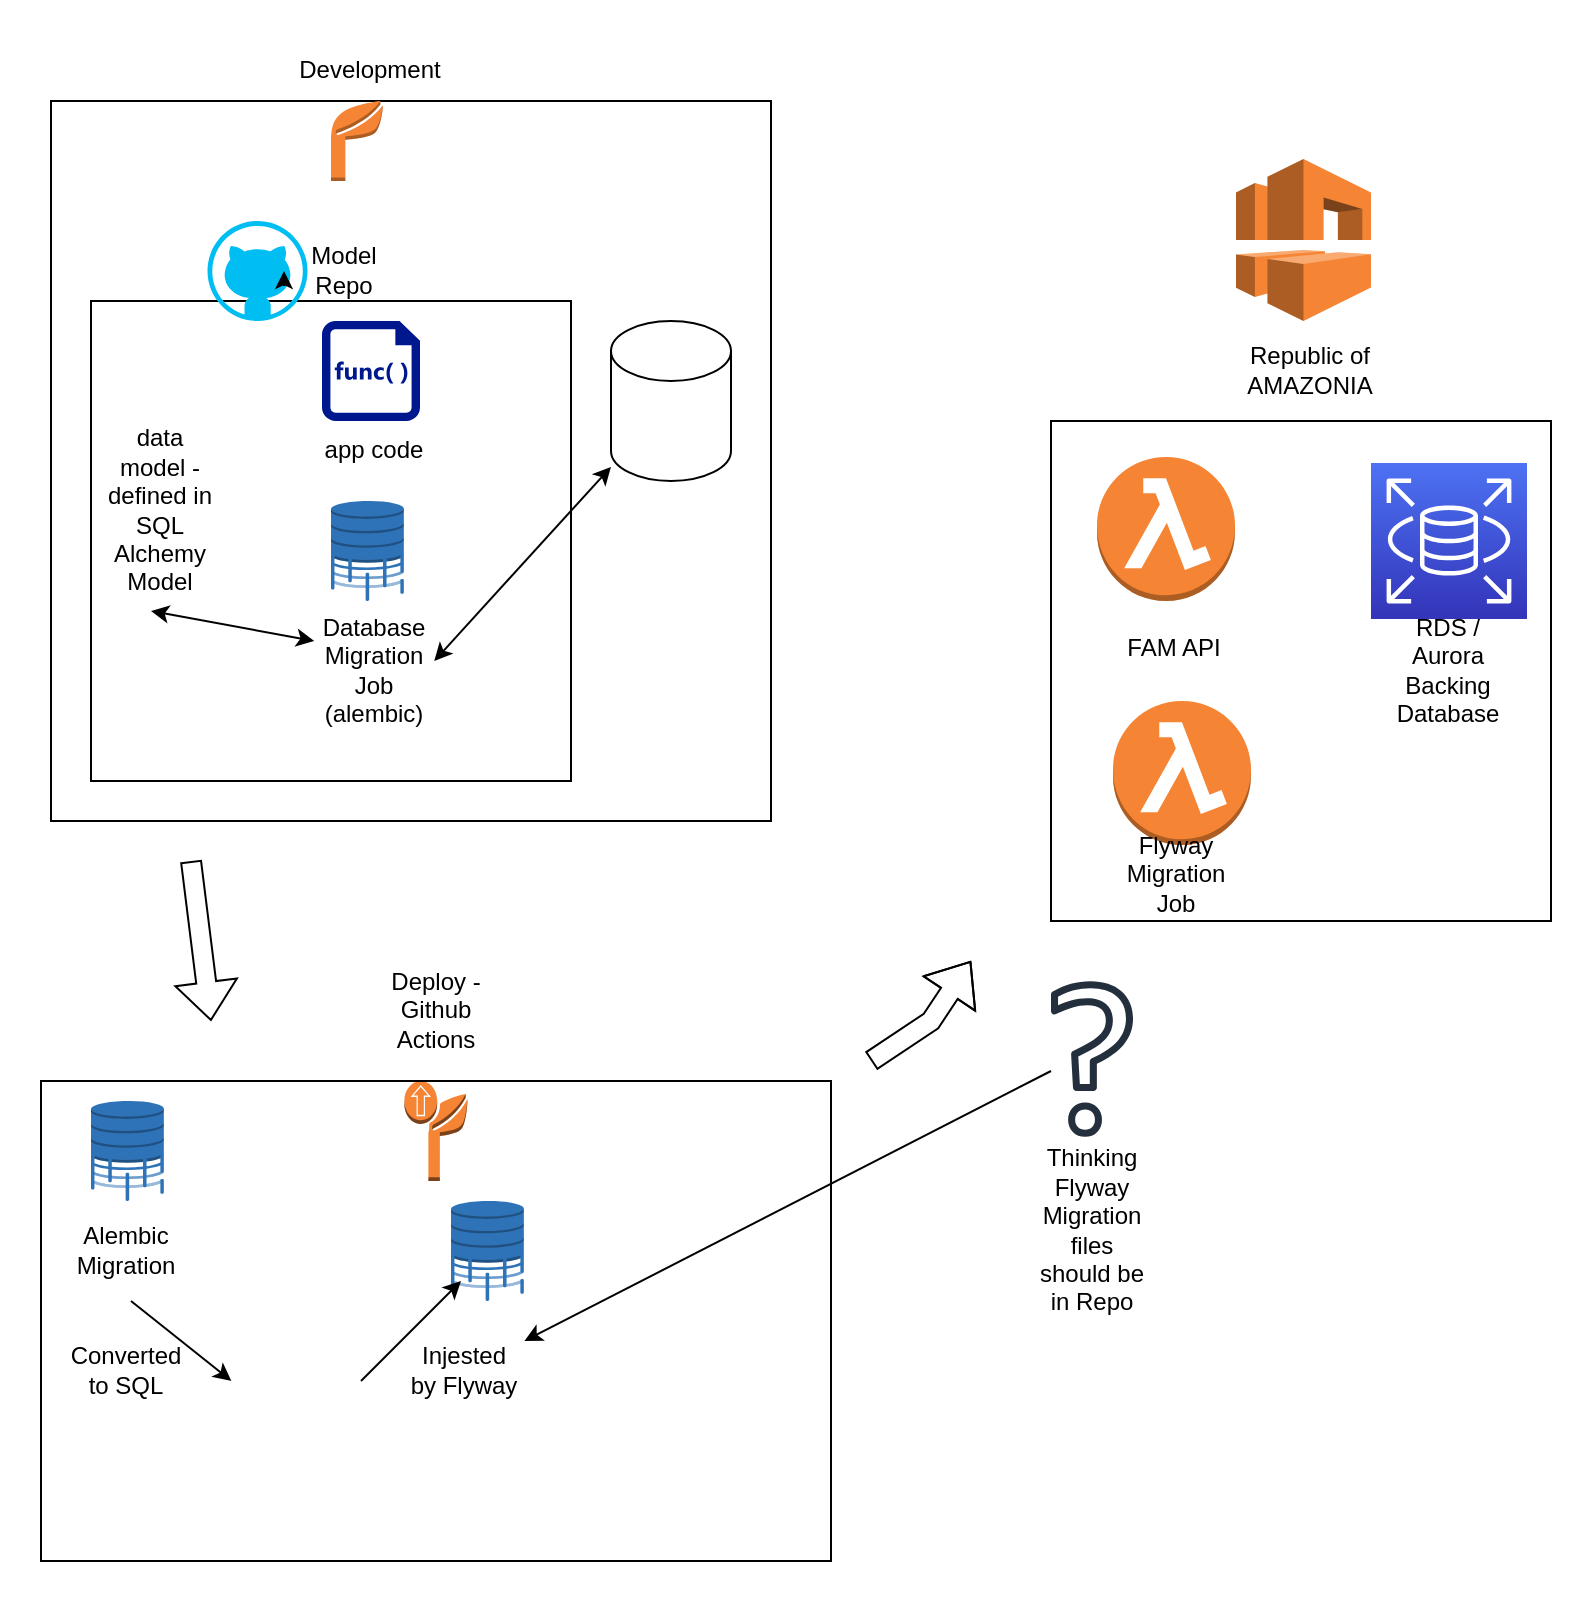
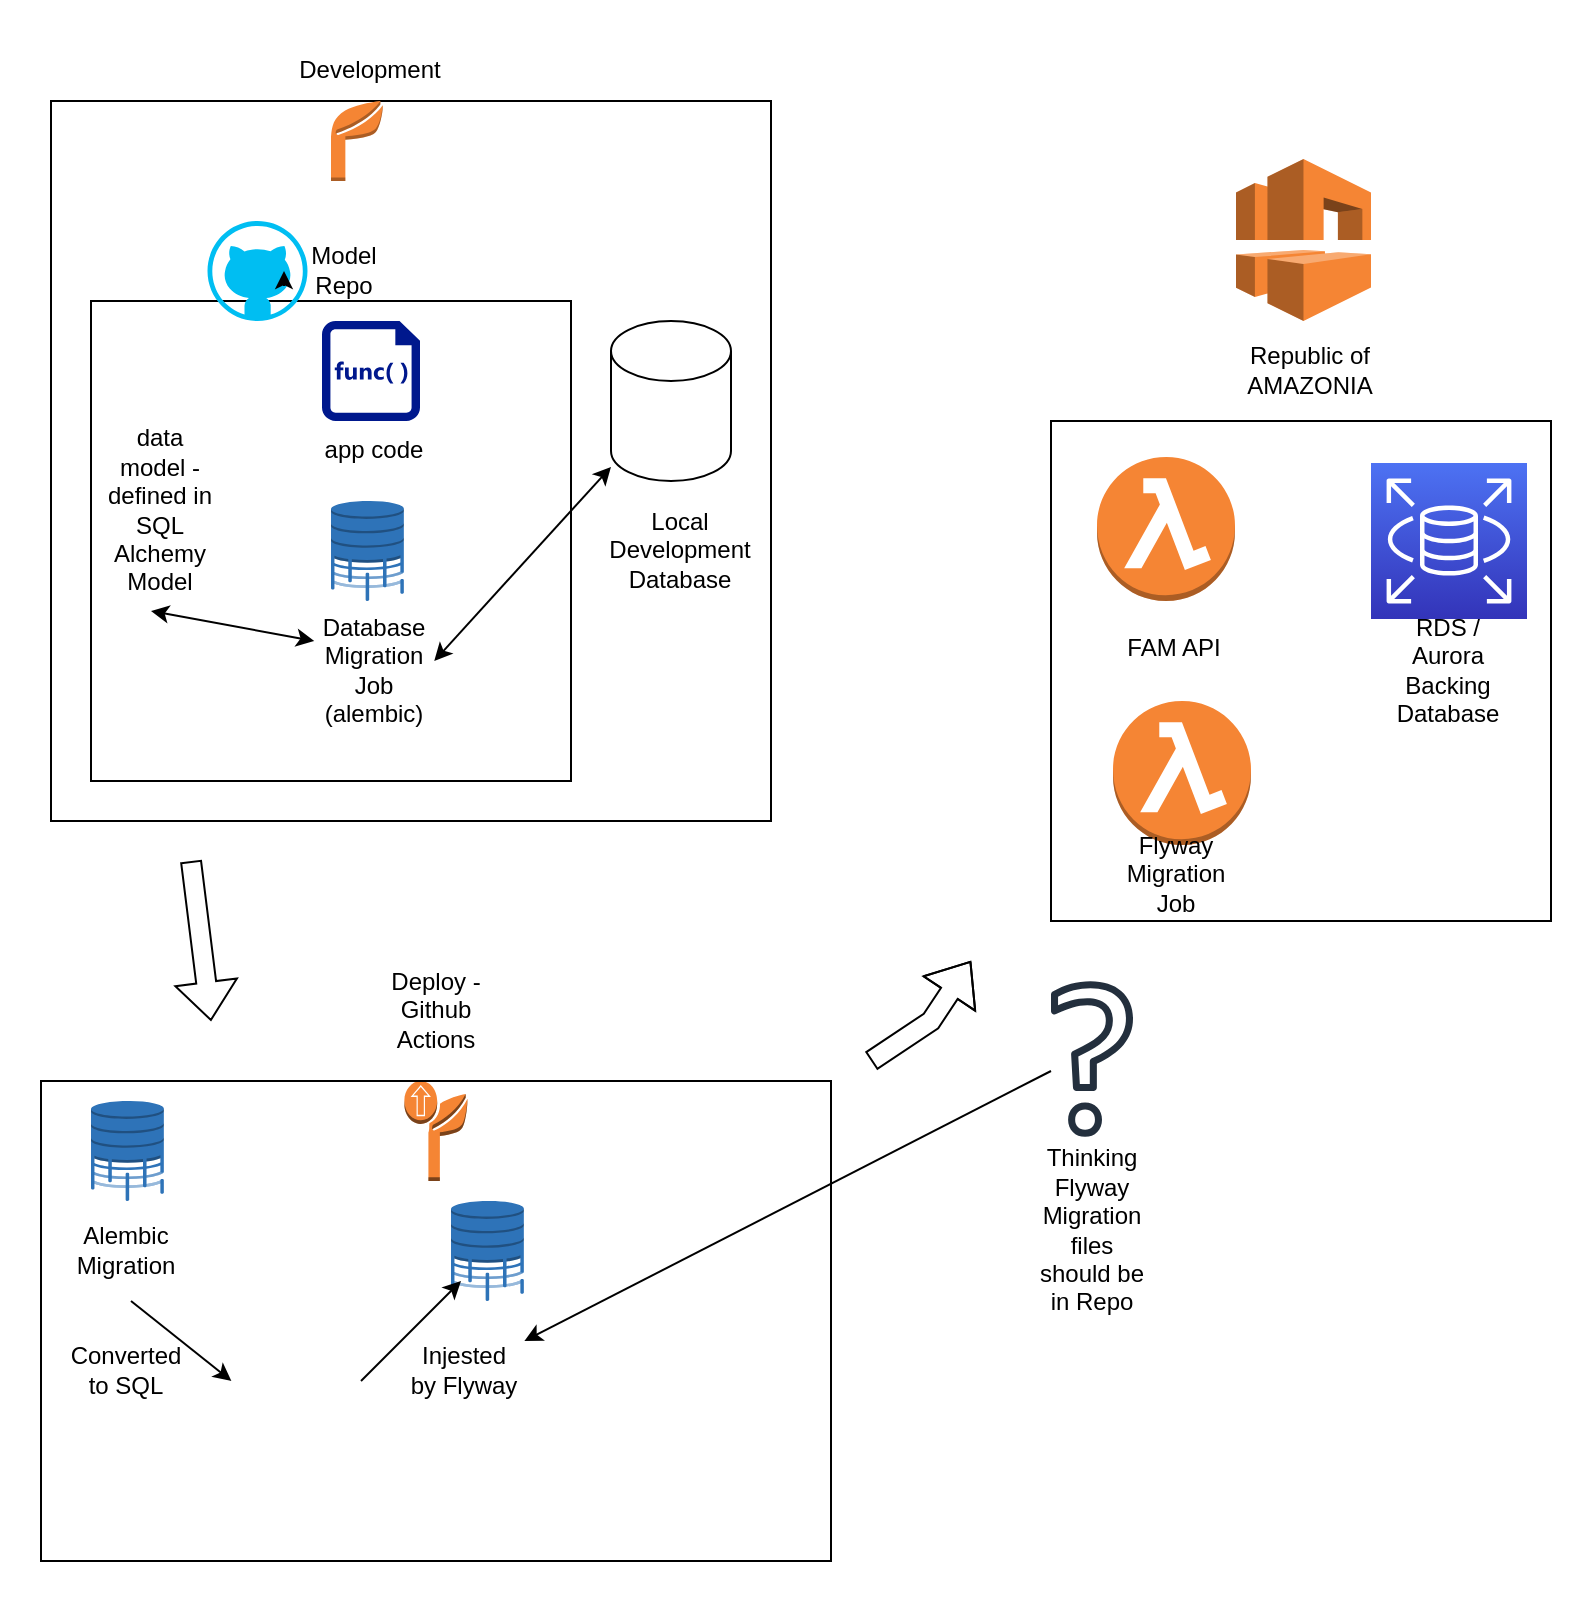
node "Local Development Database": added
